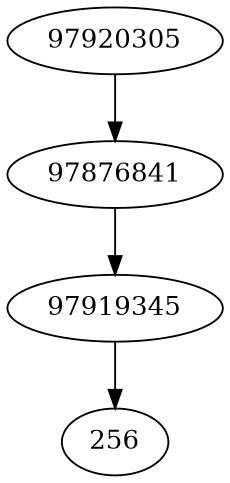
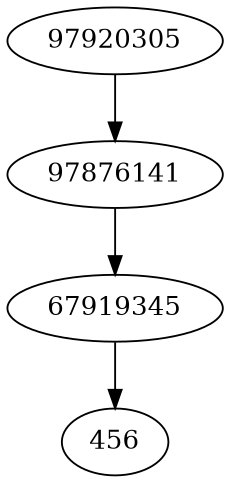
node "97876841": label "97876841" -> "97876141"
node "97919345": label "97919345" -> "67919345"
node "256": label "256" -> "456"
